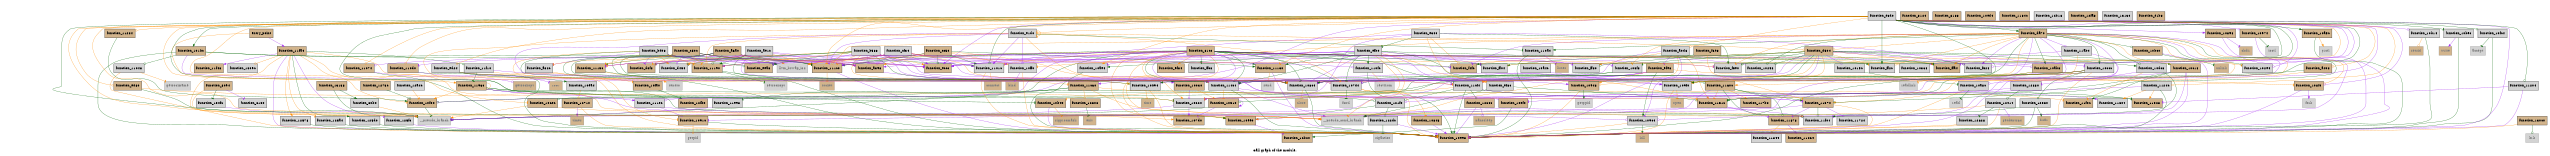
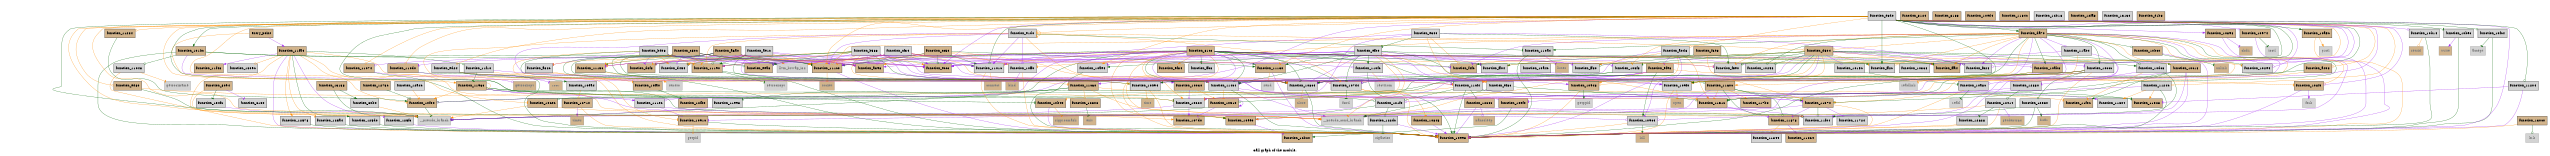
edge "function_10a5c" -> "function_10e98": color darkgreen -> darkorange
